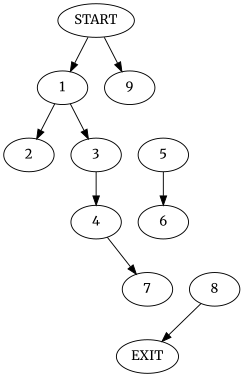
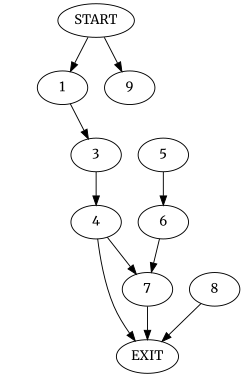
node "2": removed
edge "6" -> "7": added
edge "4" -> "EXIT": added
edge "7" -> "EXIT": added
